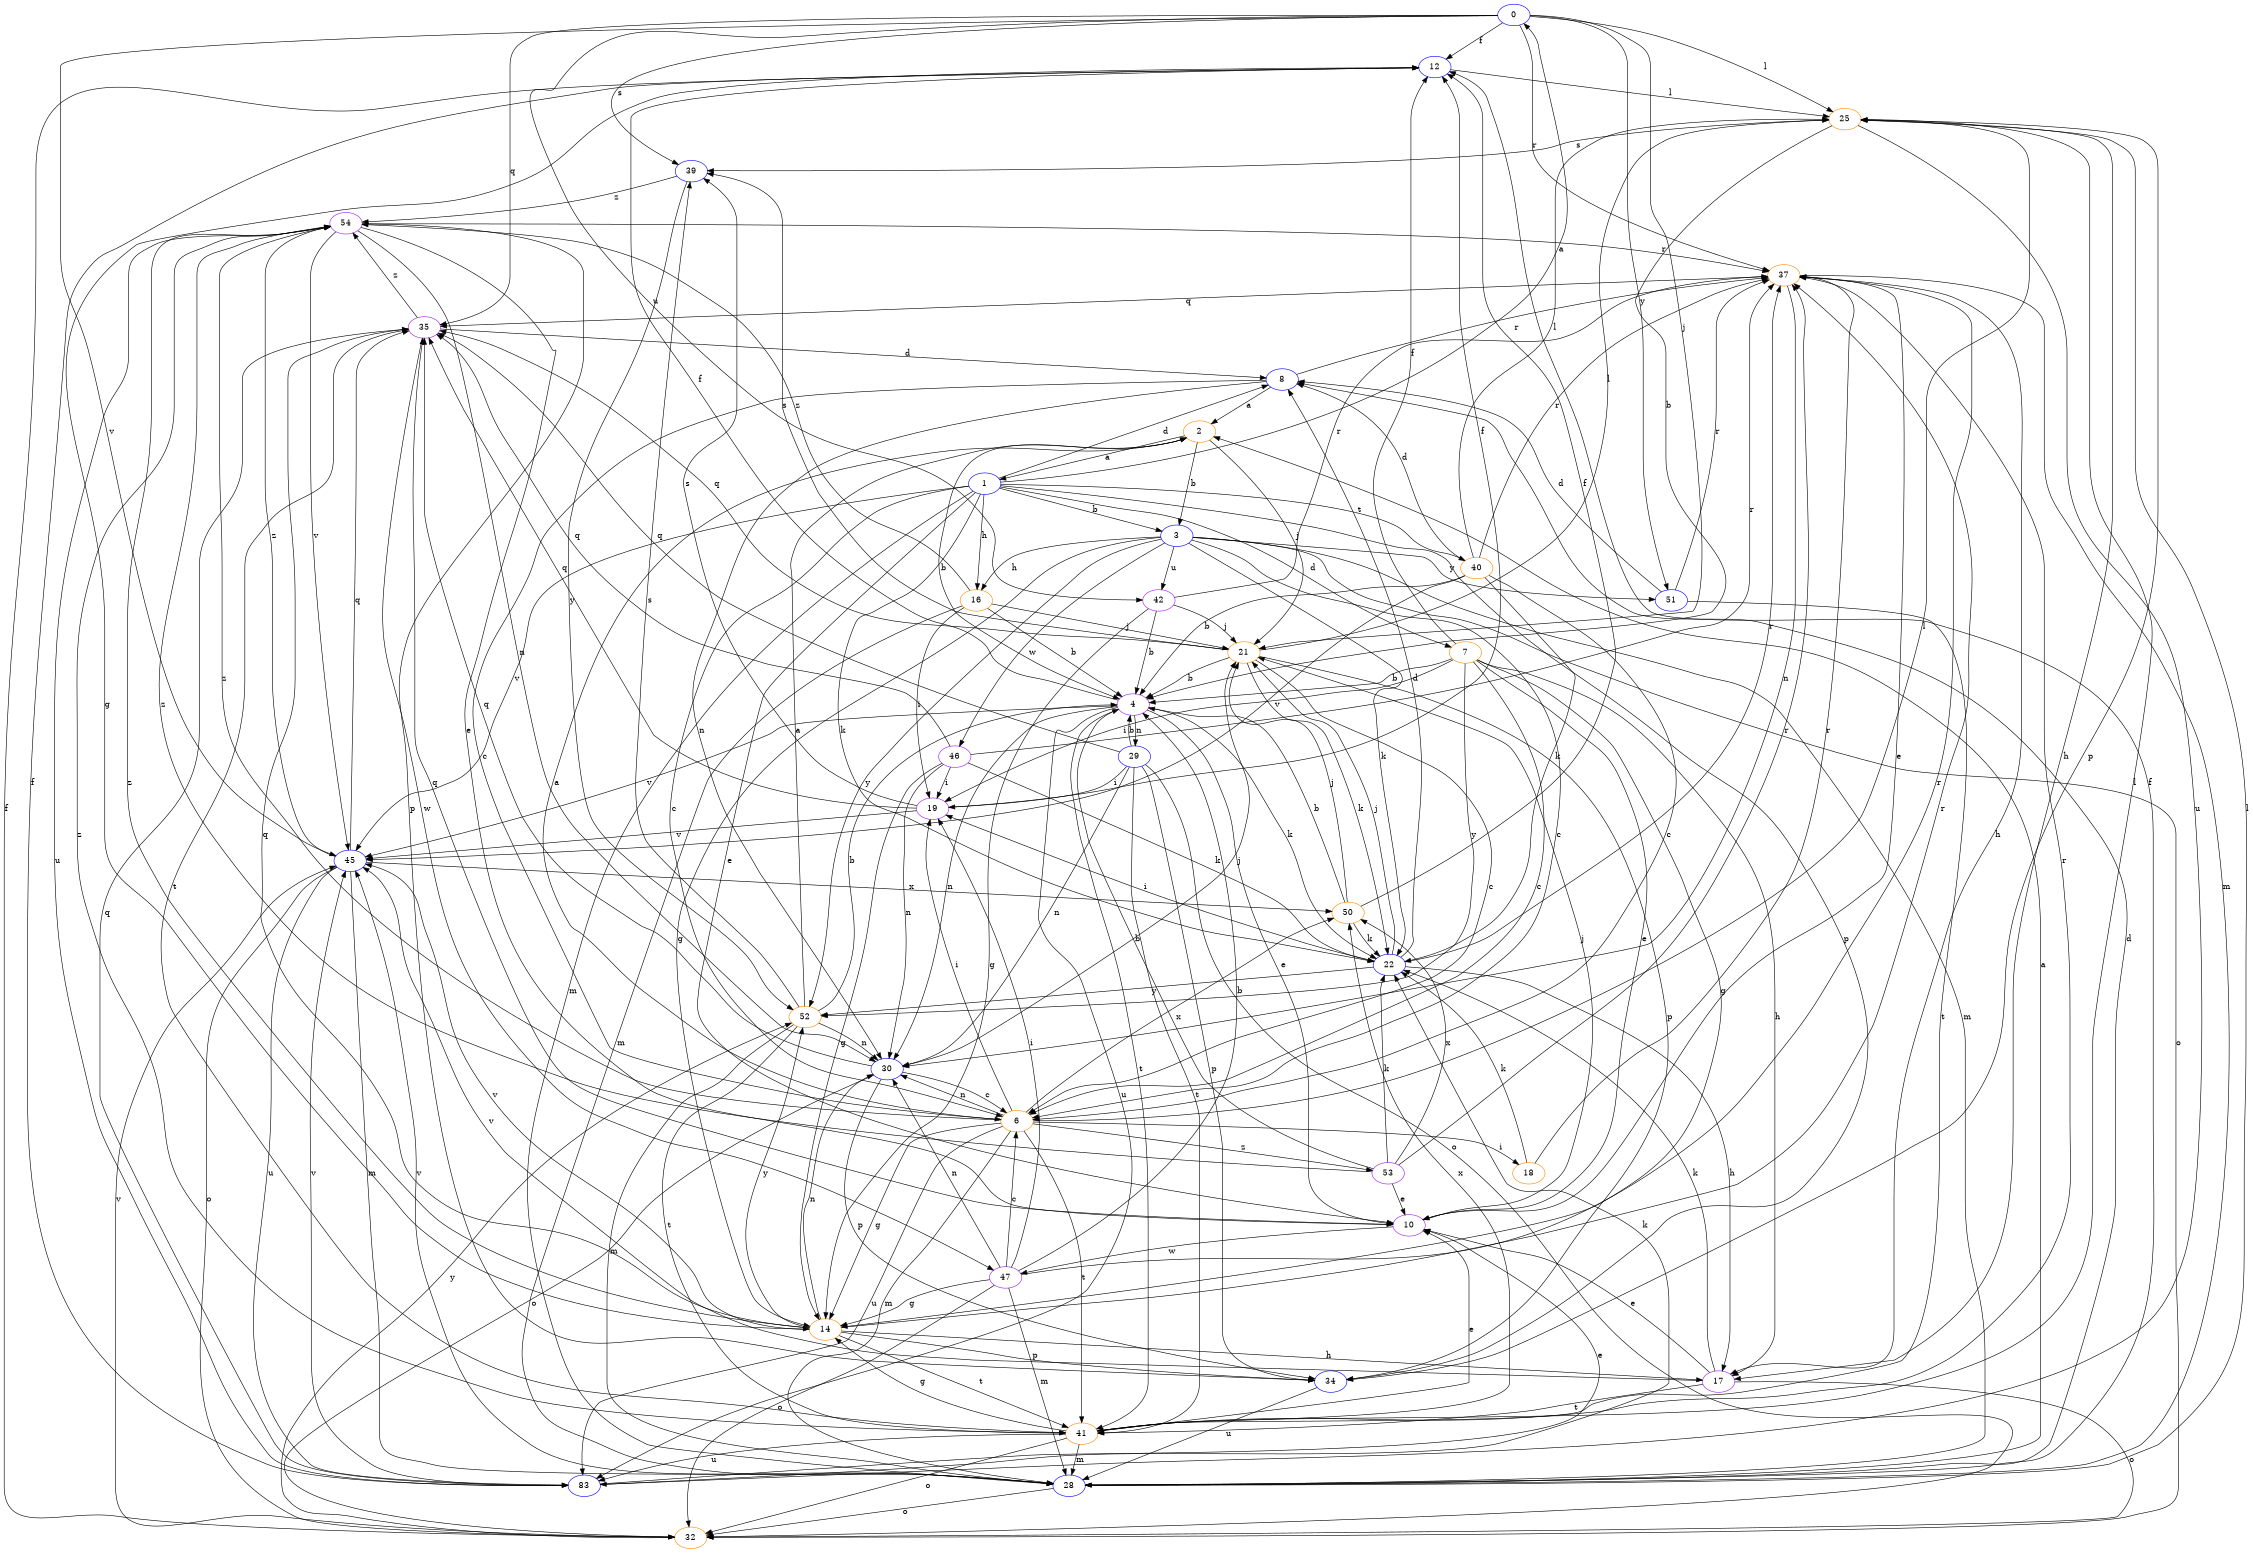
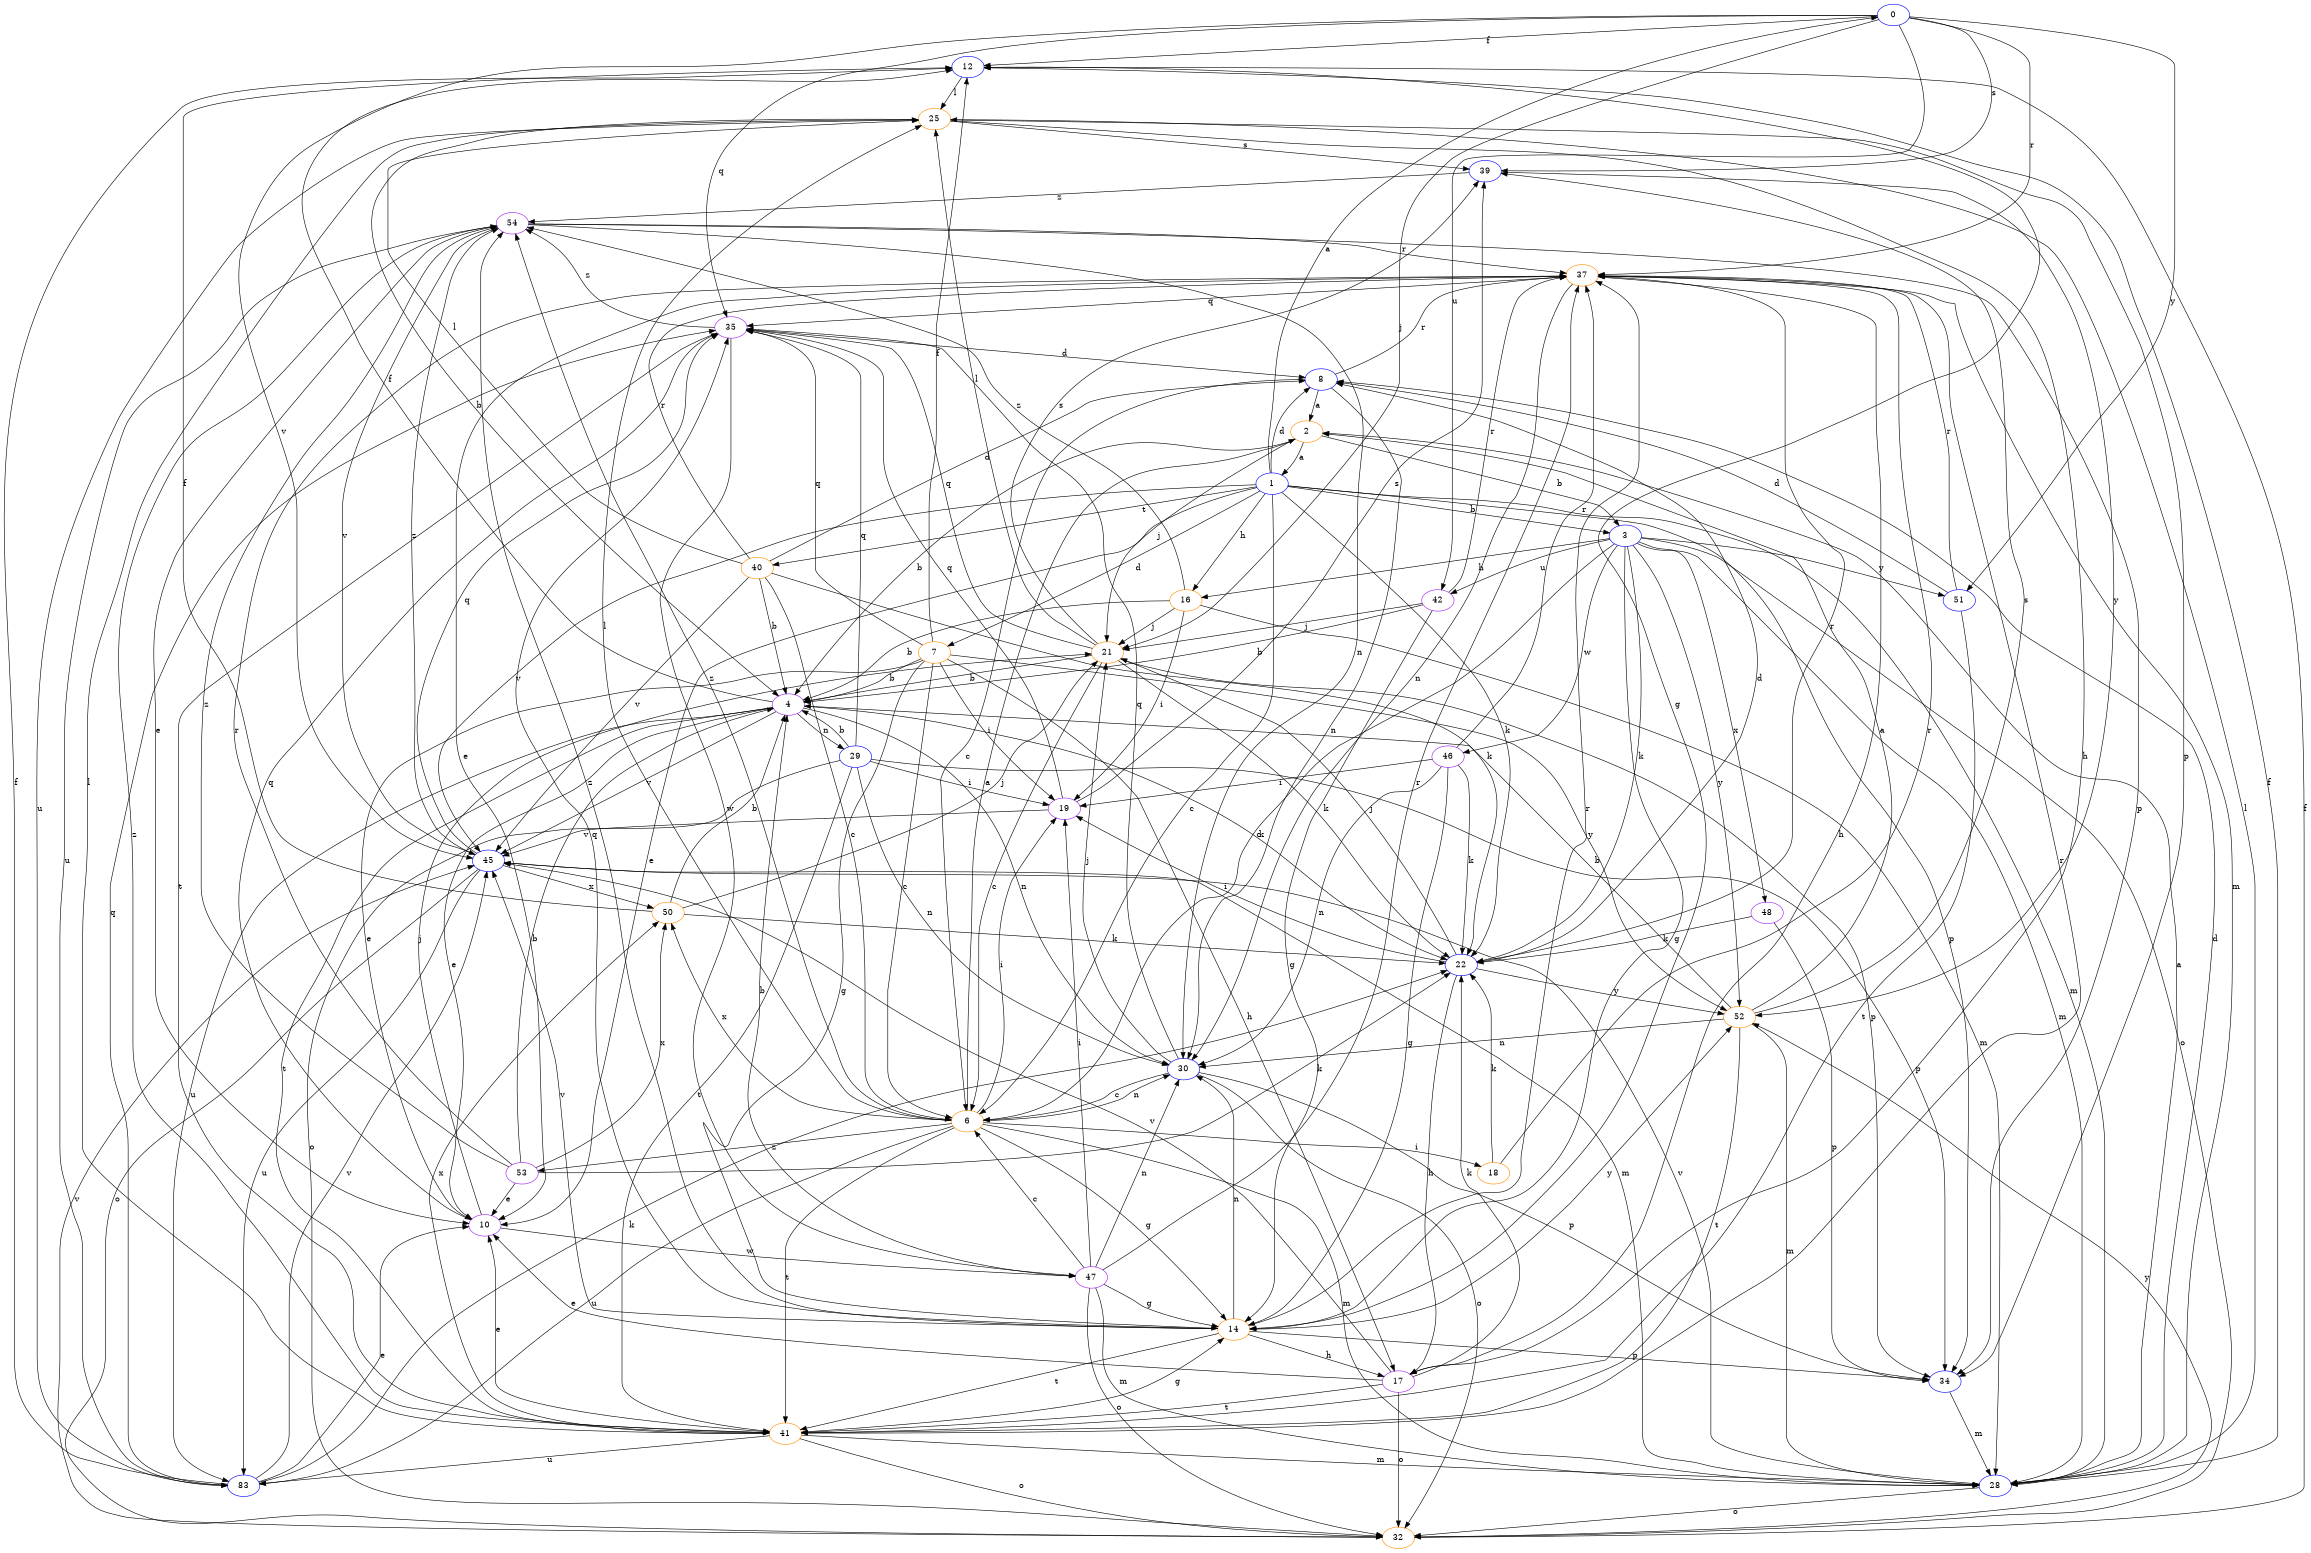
edge "0" -> "25": removed, label "l"
edge "46" -> "35": now "7" -> "35"
edge "19" -> "12": removed, label "f"
node "48": added
edge "34" -> "28": label "u" -> "m"
